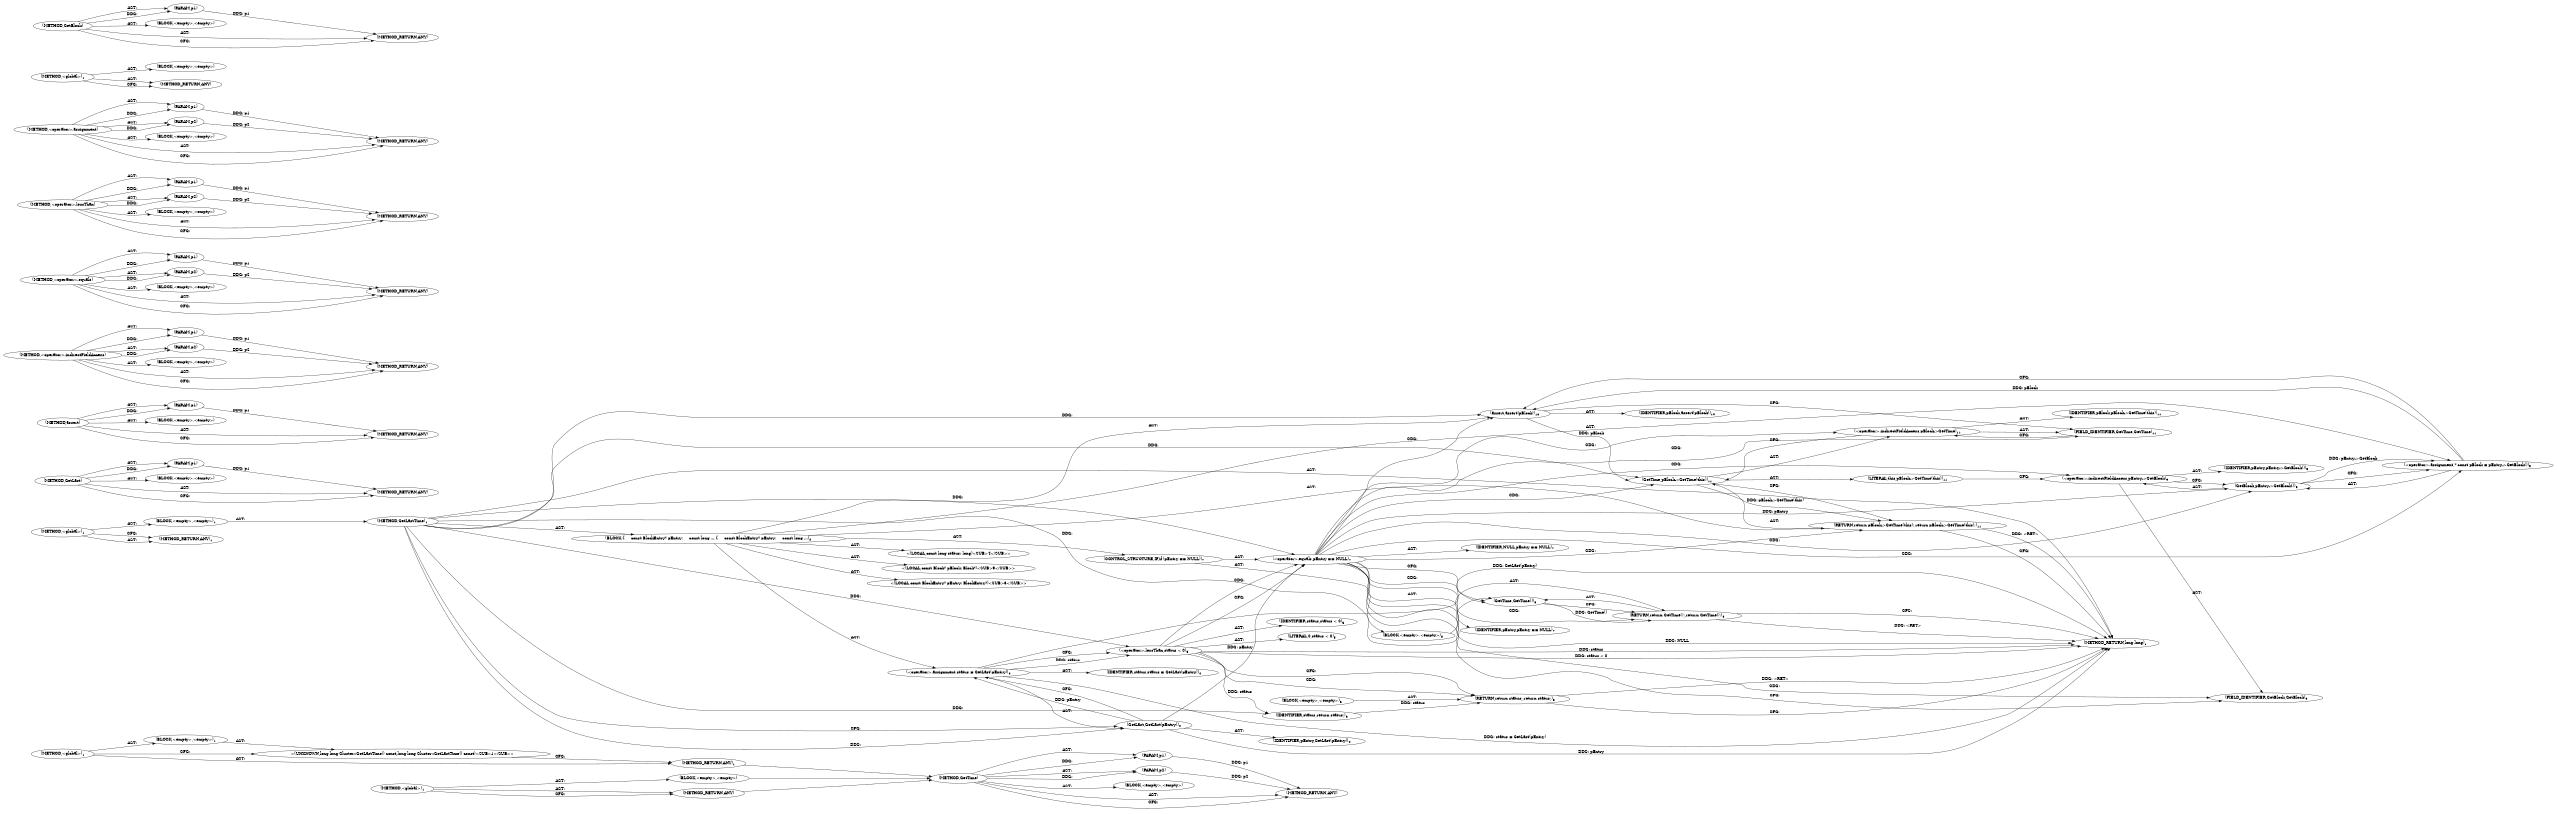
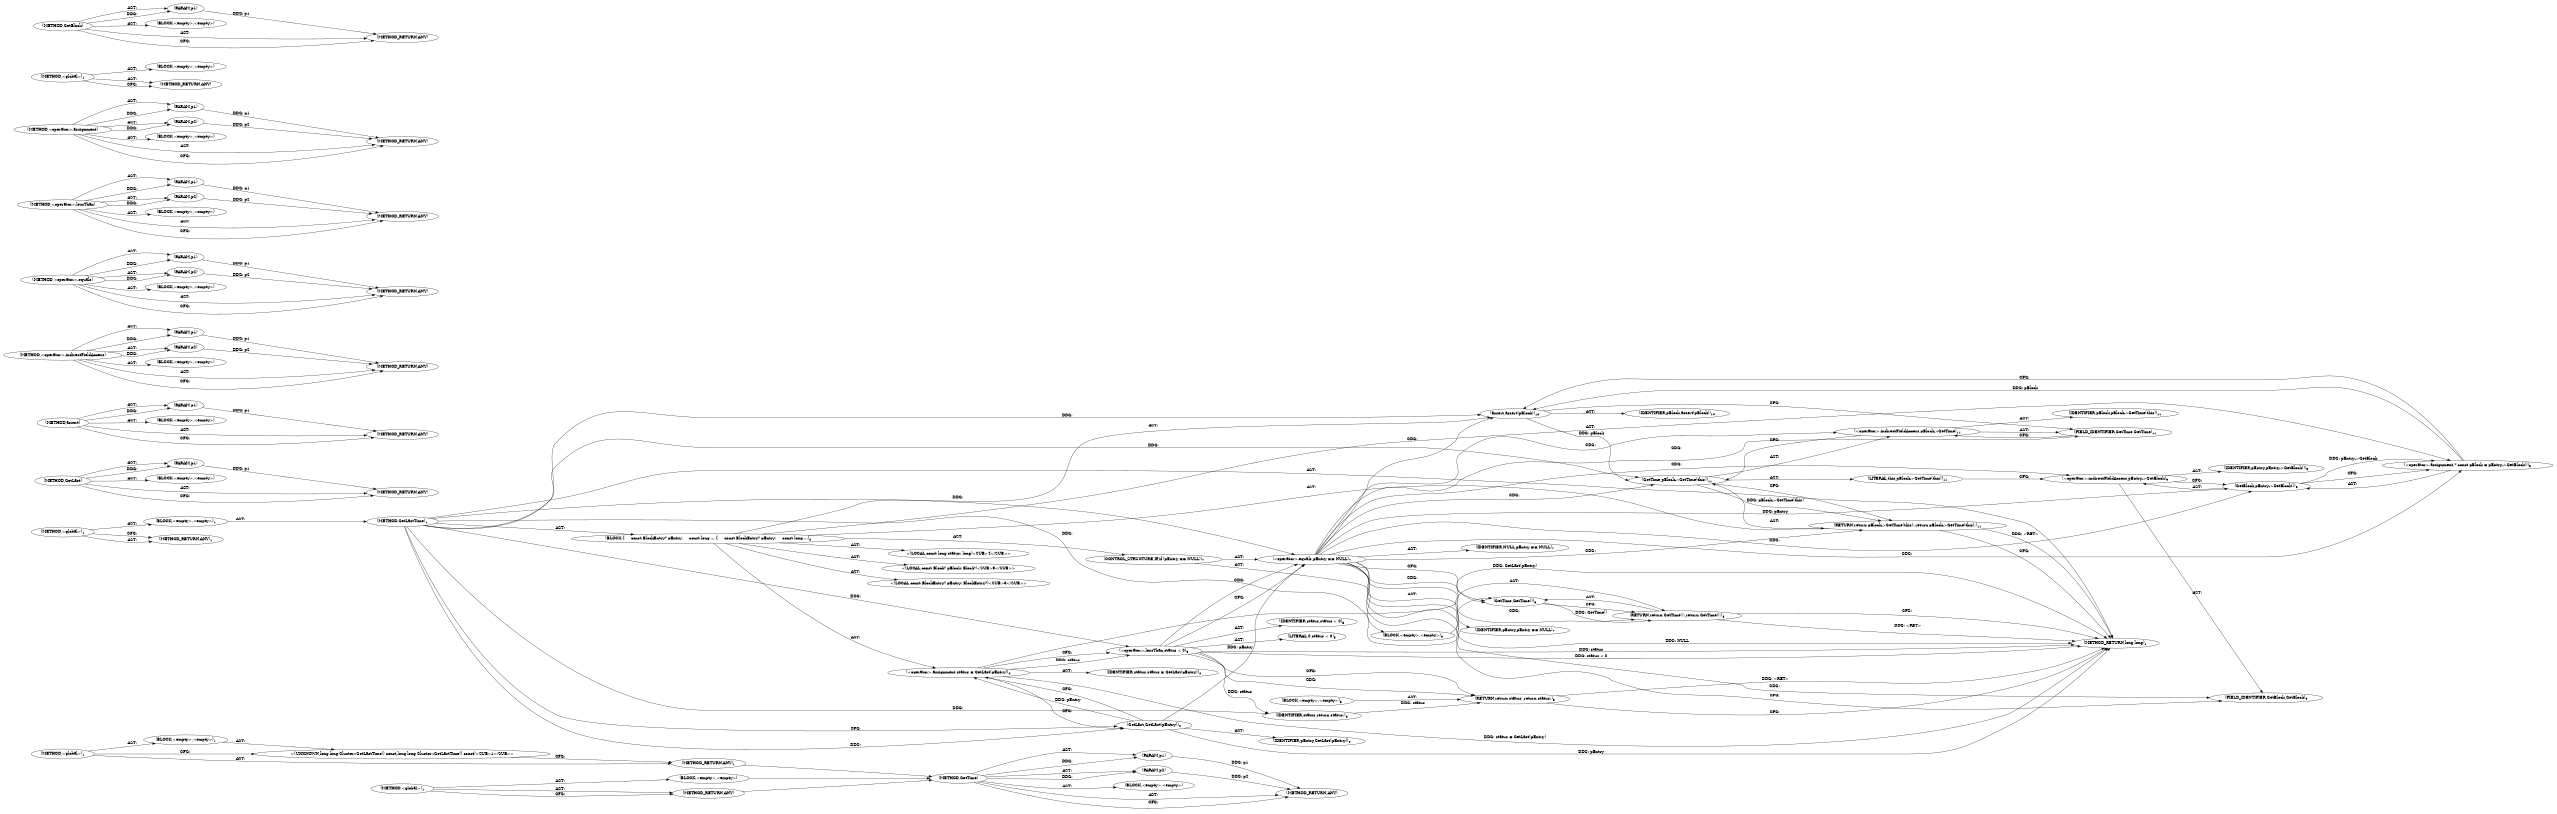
edge "(<operator>.assignment,status = GetLast(pEntry))" -> "(GetLast,GetLast(pEntry))": label "AST: " -> "CFG: "
